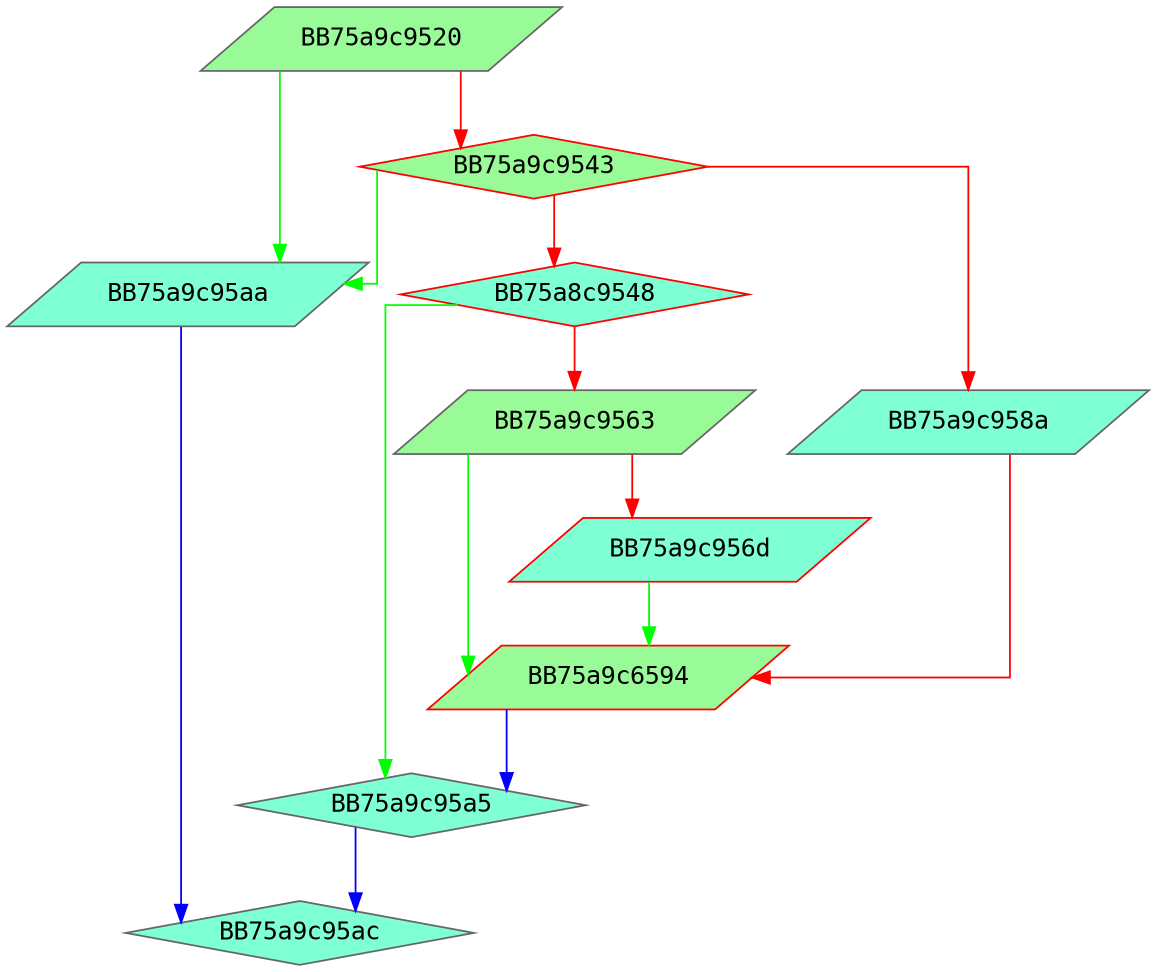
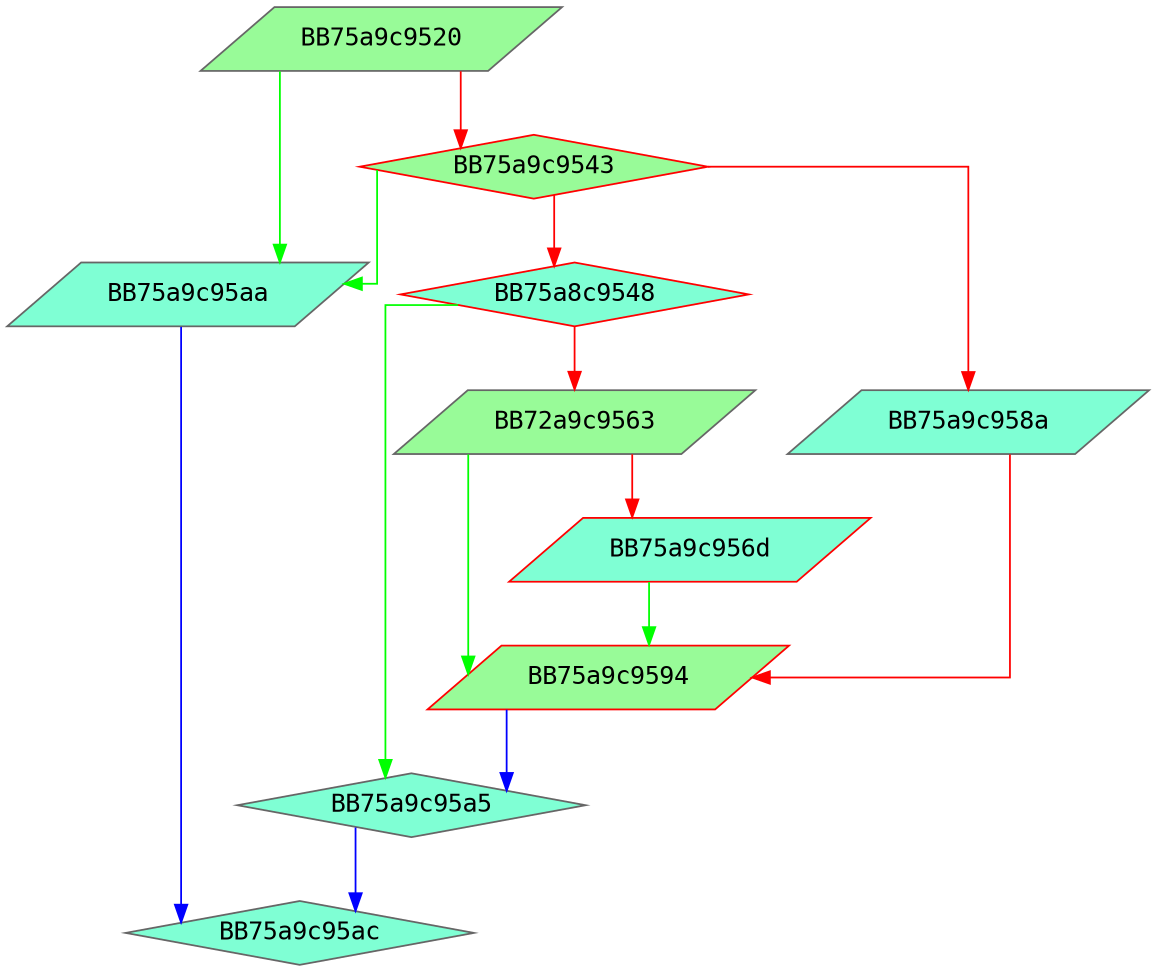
node "BB75a9c9563": label "BB75a9c9563" -> "BB72a9c9563"
node "BB75a9c6594": label "BB75a9c6594" -> "BB75a9c9594"
